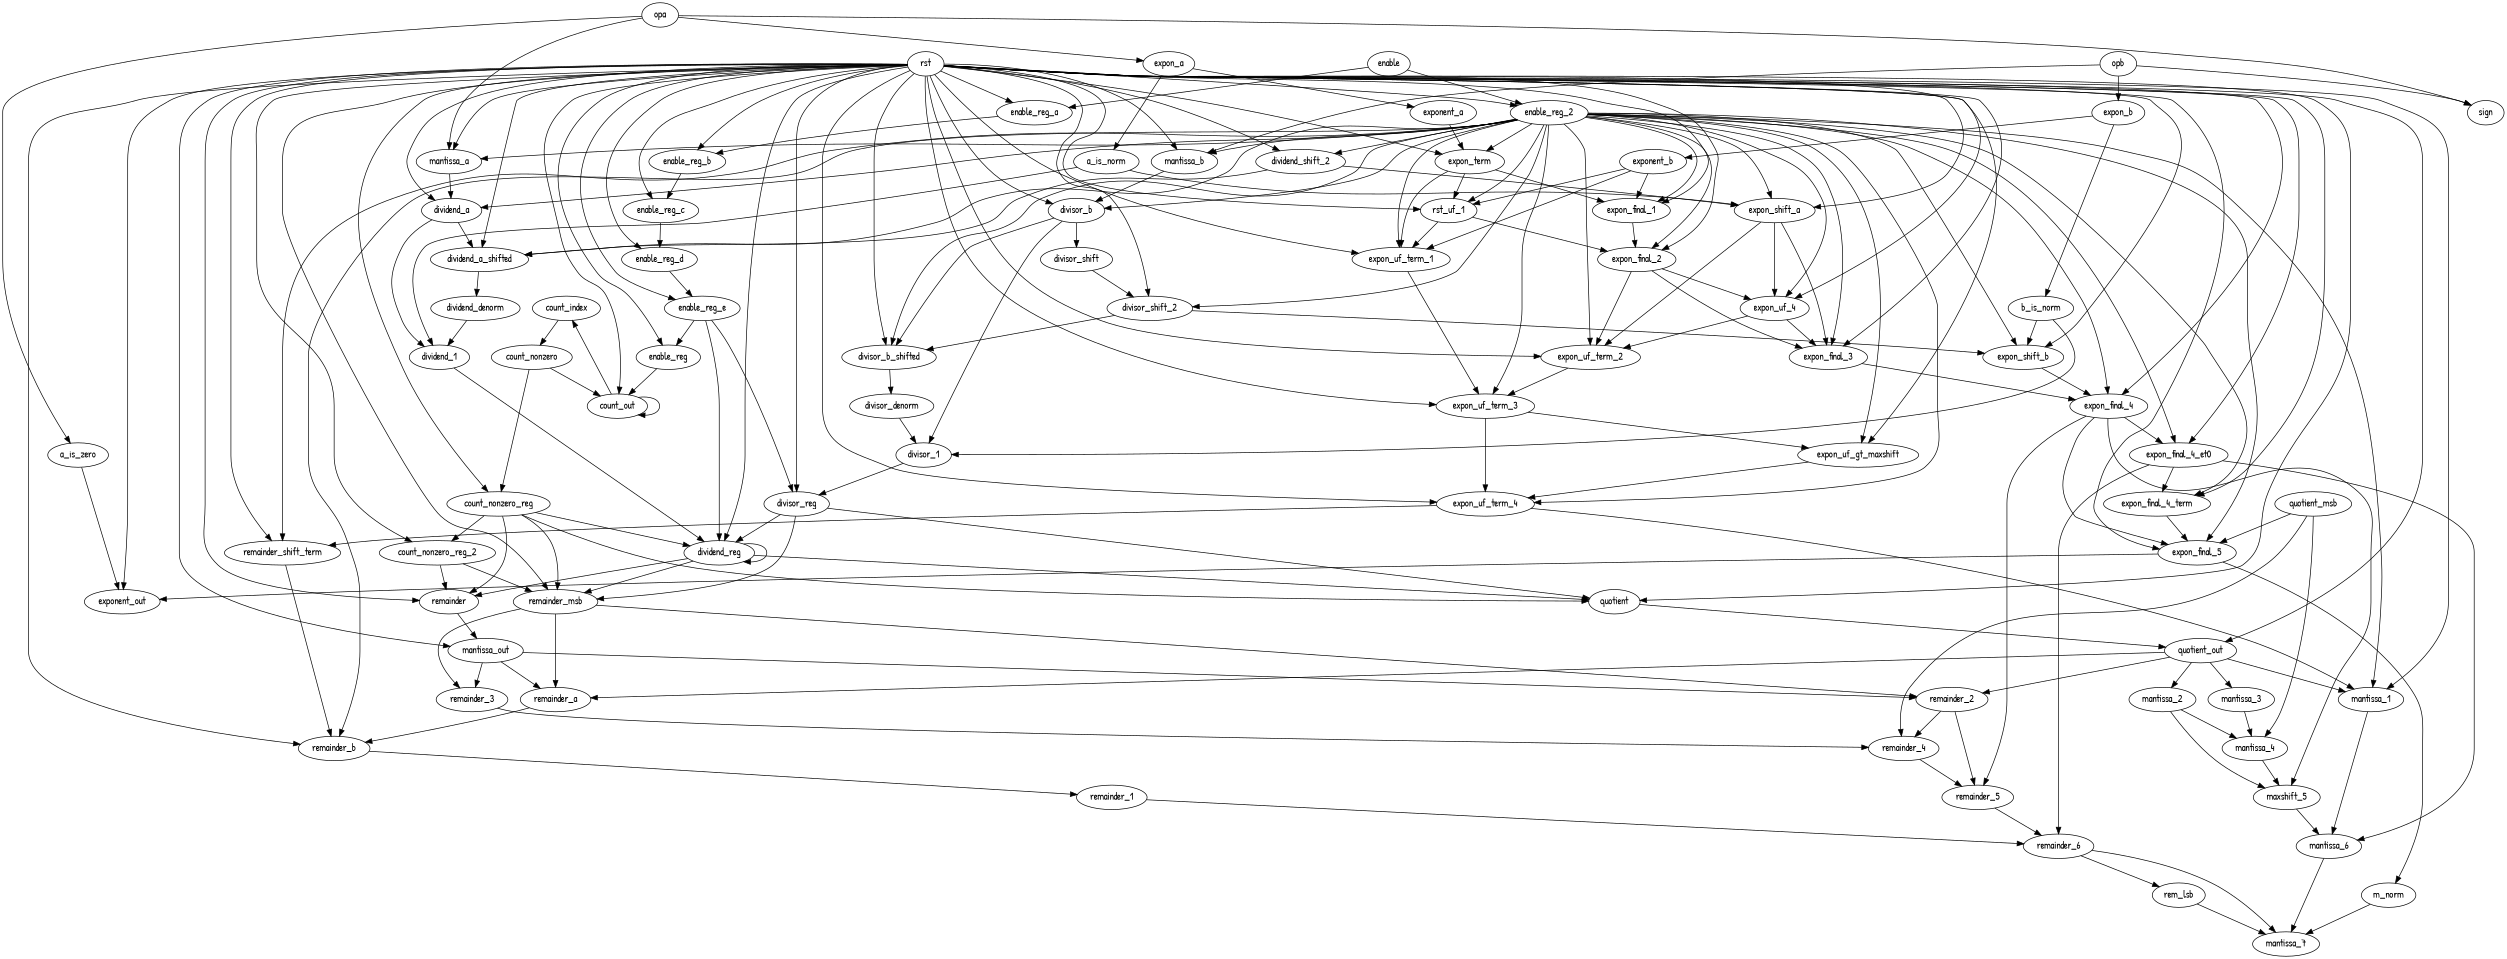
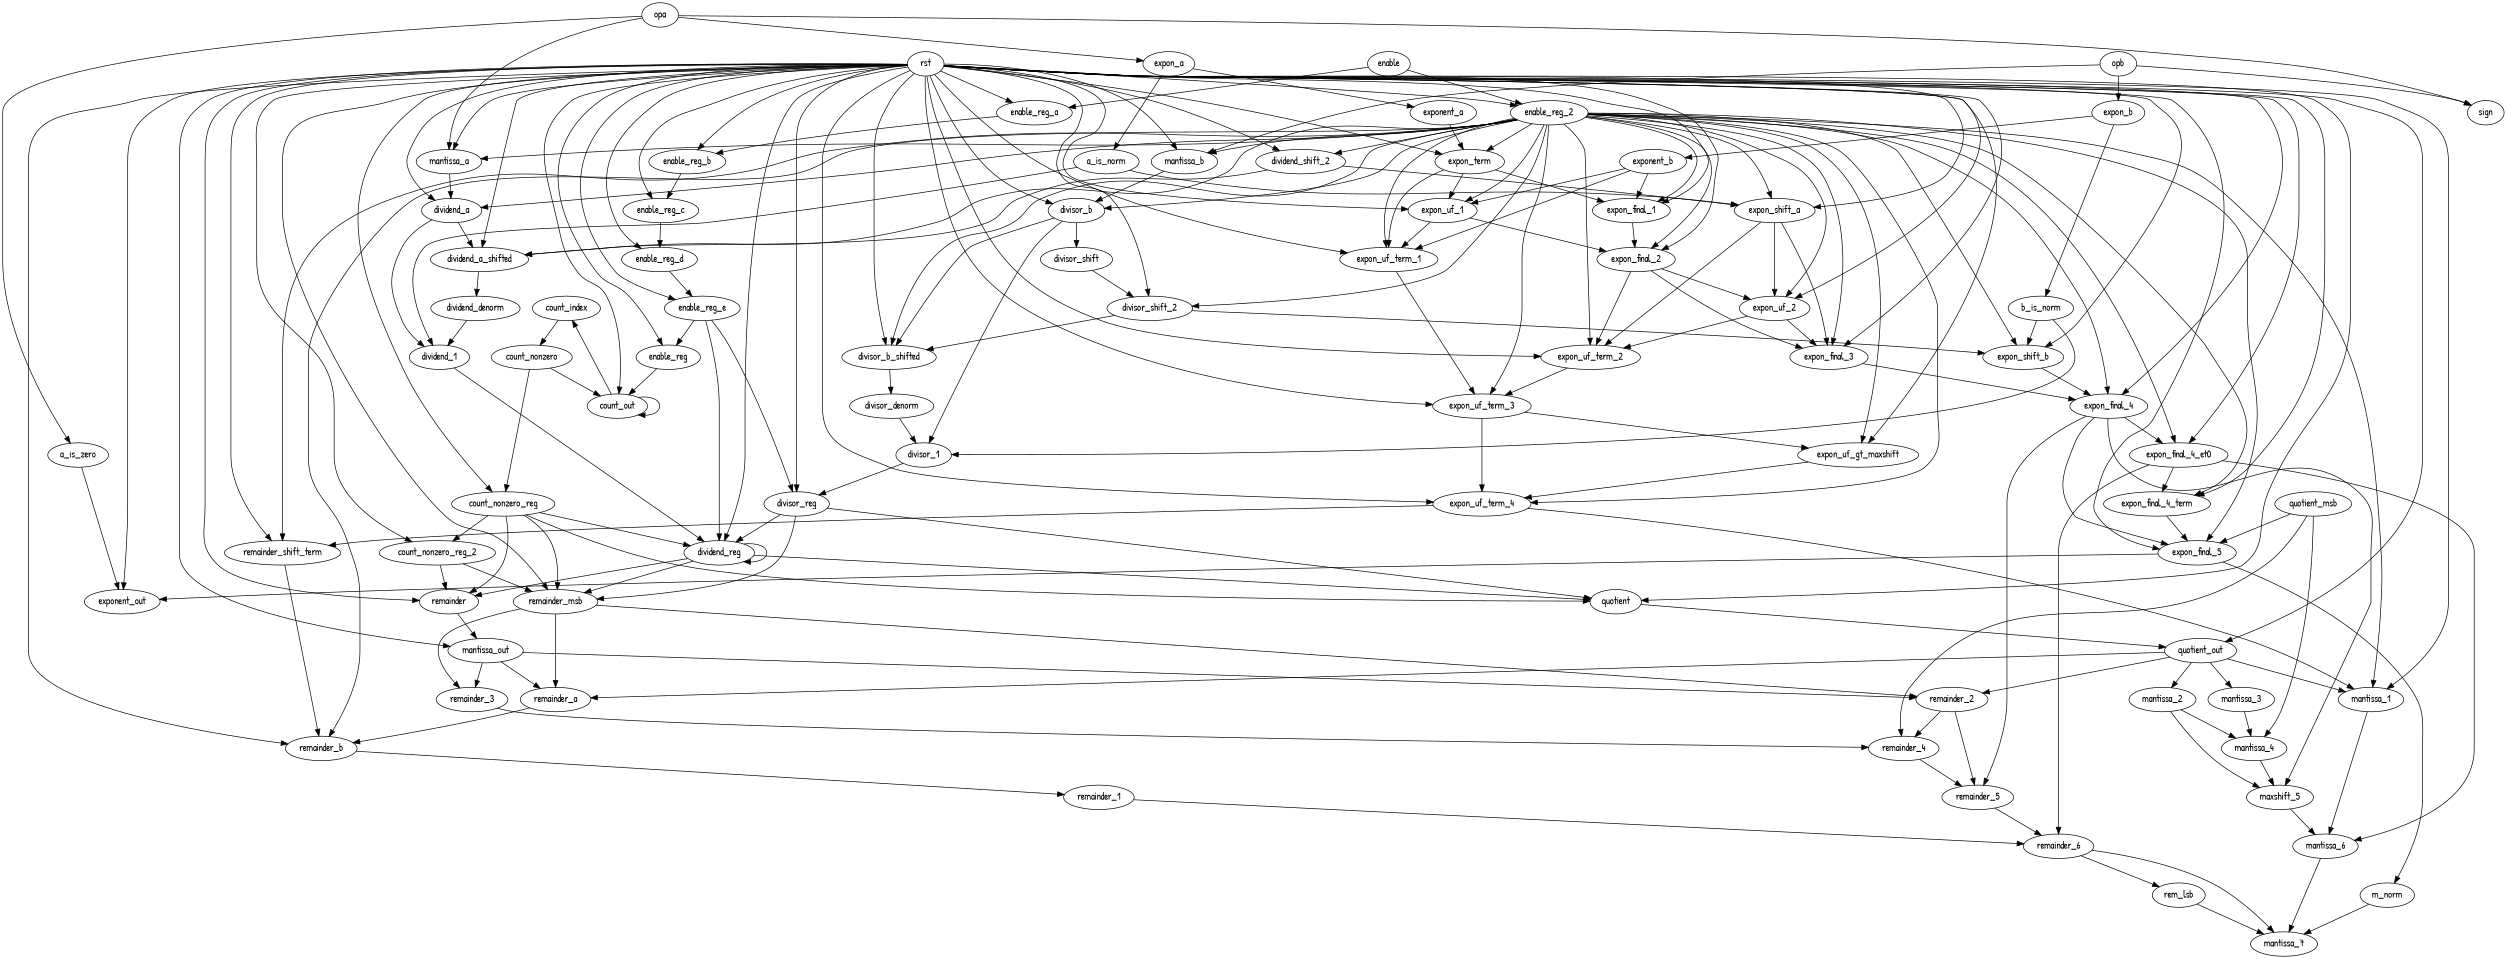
node "rst_uf_1": label "rst_uf_1" -> "expon_uf_1"
node "expon_uf_4": label "expon_uf_4" -> "expon_uf_2"
